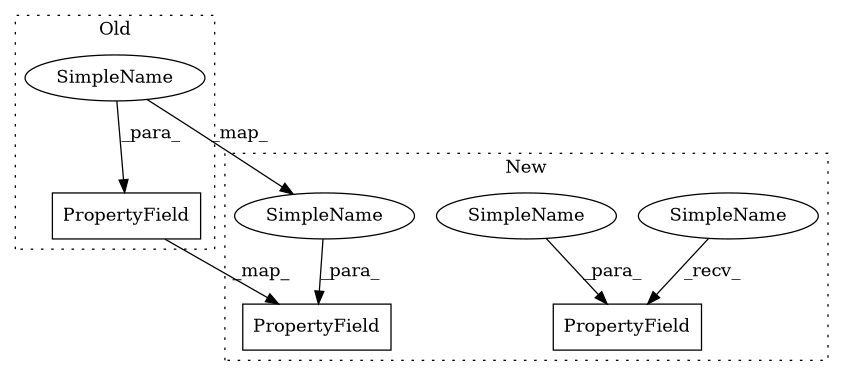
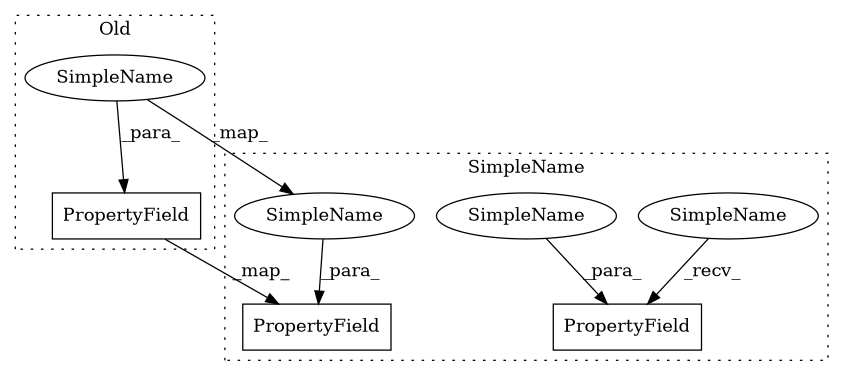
cluster "New": label "New" -> "SimpleName"
